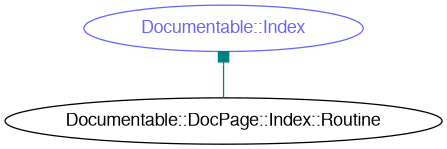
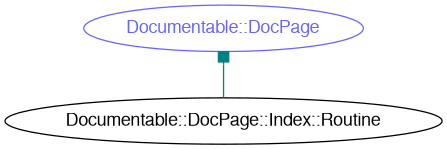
node "Documentable::Index": label "Documentable::Index" -> "Documentable::DocPage"
